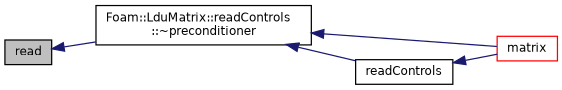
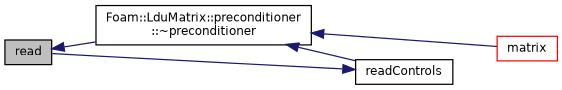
node "Foam::LduMatrix::readControls ::~preconditioner": label "Foam::LduMatrix::readControls ::~preconditioner" -> "Foam::LduMatrix::preconditioner ::~preconditioner"
edge "matrix" -> "readControls": now "read" -> "readControls"
